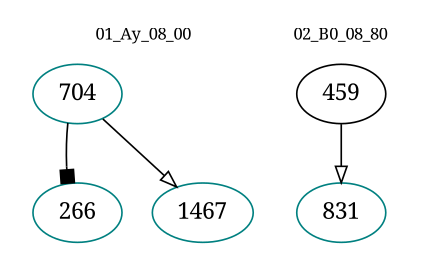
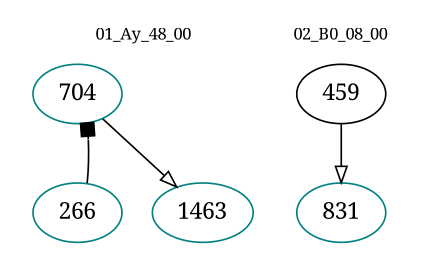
cluster "01_Ay_08_00": label "01_Ay_08_00" -> "01_Ay_48_00"
cluster "02_B0_08_80": label "02_B0_08_80" -> "02_B0_08_00"
edge "704" -> "266": reversed
node "1467": label "1467" -> "1463"
